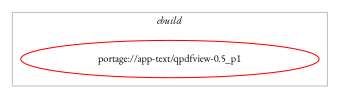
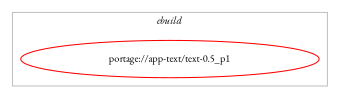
node "portage://app-text/qpdfview-0.5_p1": label "portage://app-text/qpdfview-0.5_p1" -> "portage://app-text/text-0.5_p1"
